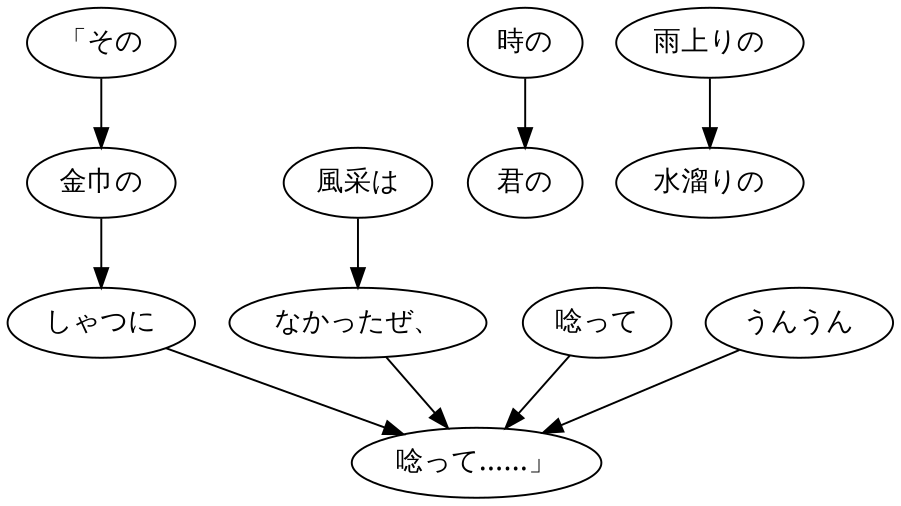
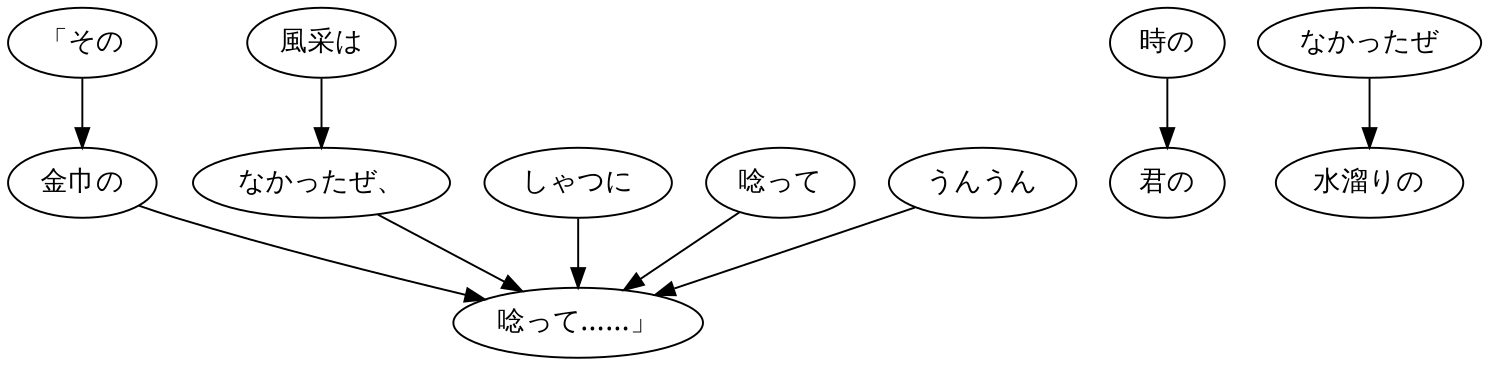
node "雨上りの": label "雨上りの" -> "なかったぜ"
edge "金巾の" -> "しゃつに": now "金巾の" -> "唸って……」"
